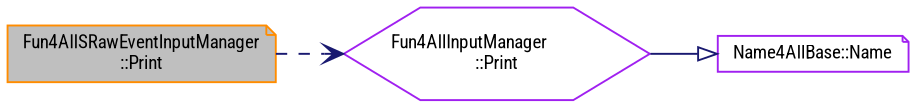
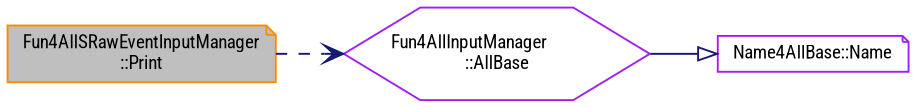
node "Fun4AllInputManager ::Print": label "Fun4AllInputManager ::Print" -> "Fun4AllInputManager ::AllBase"
